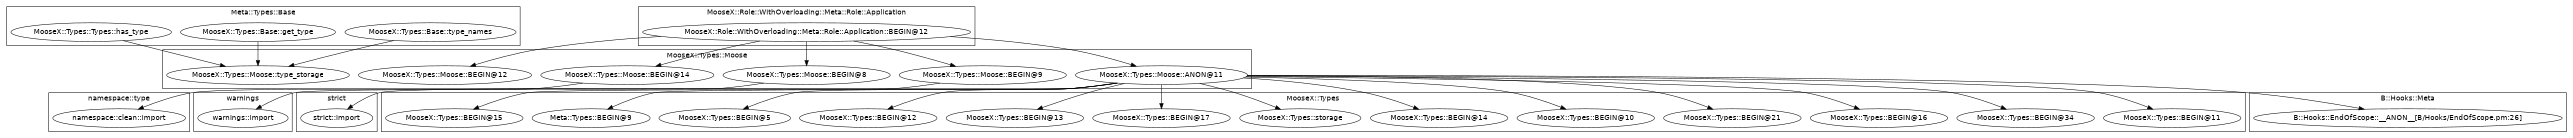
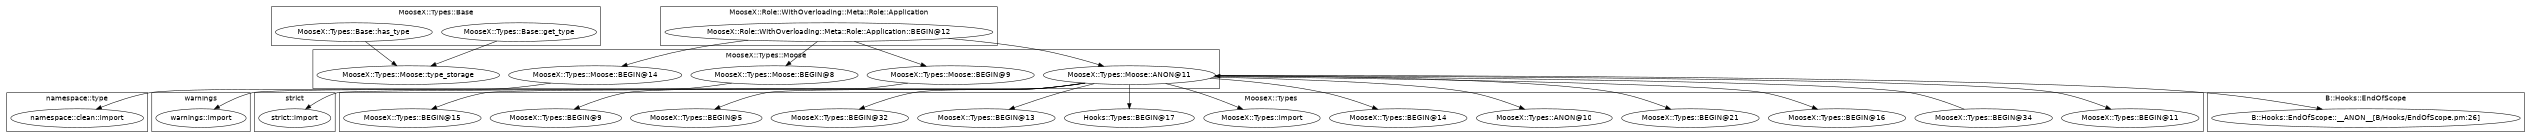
cluster "Meta::Types::Base": label "Meta::Types::Base" -> "MooseX::Types::Base"
node "MooseX::Types::Types::has_type": label "MooseX::Types::Types::has_type" -> "MooseX::Types::Base::has_type"
node "MooseX::Types::Base::type_names": removed
node "MooseX::Types::Moose::BEGIN@12": removed
edge "MooseX::Types::Moose::ANON@11" -> "MooseX::Types::BEGIN@34": reversed
cluster "B::Hooks::Meta": label "B::Hooks::Meta" -> "B::Hooks::EndOfScope"
node "Meta::Types::BEGIN@9": label "Meta::Types::BEGIN@9" -> "MooseX::Types::BEGIN@9"
node "MooseX::Types::BEGIN@12": label "MooseX::Types::BEGIN@12" -> "MooseX::Types::BEGIN@32"
node "MooseX::Types::BEGIN@17": label "MooseX::Types::BEGIN@17" -> "Hooks::Types::BEGIN@17"
node "MooseX::Types::storage": label "MooseX::Types::storage" -> "MooseX::Types::import"
node "MooseX::Types::BEGIN@10": label "MooseX::Types::BEGIN@10" -> "MooseX::Types::ANON@10"
